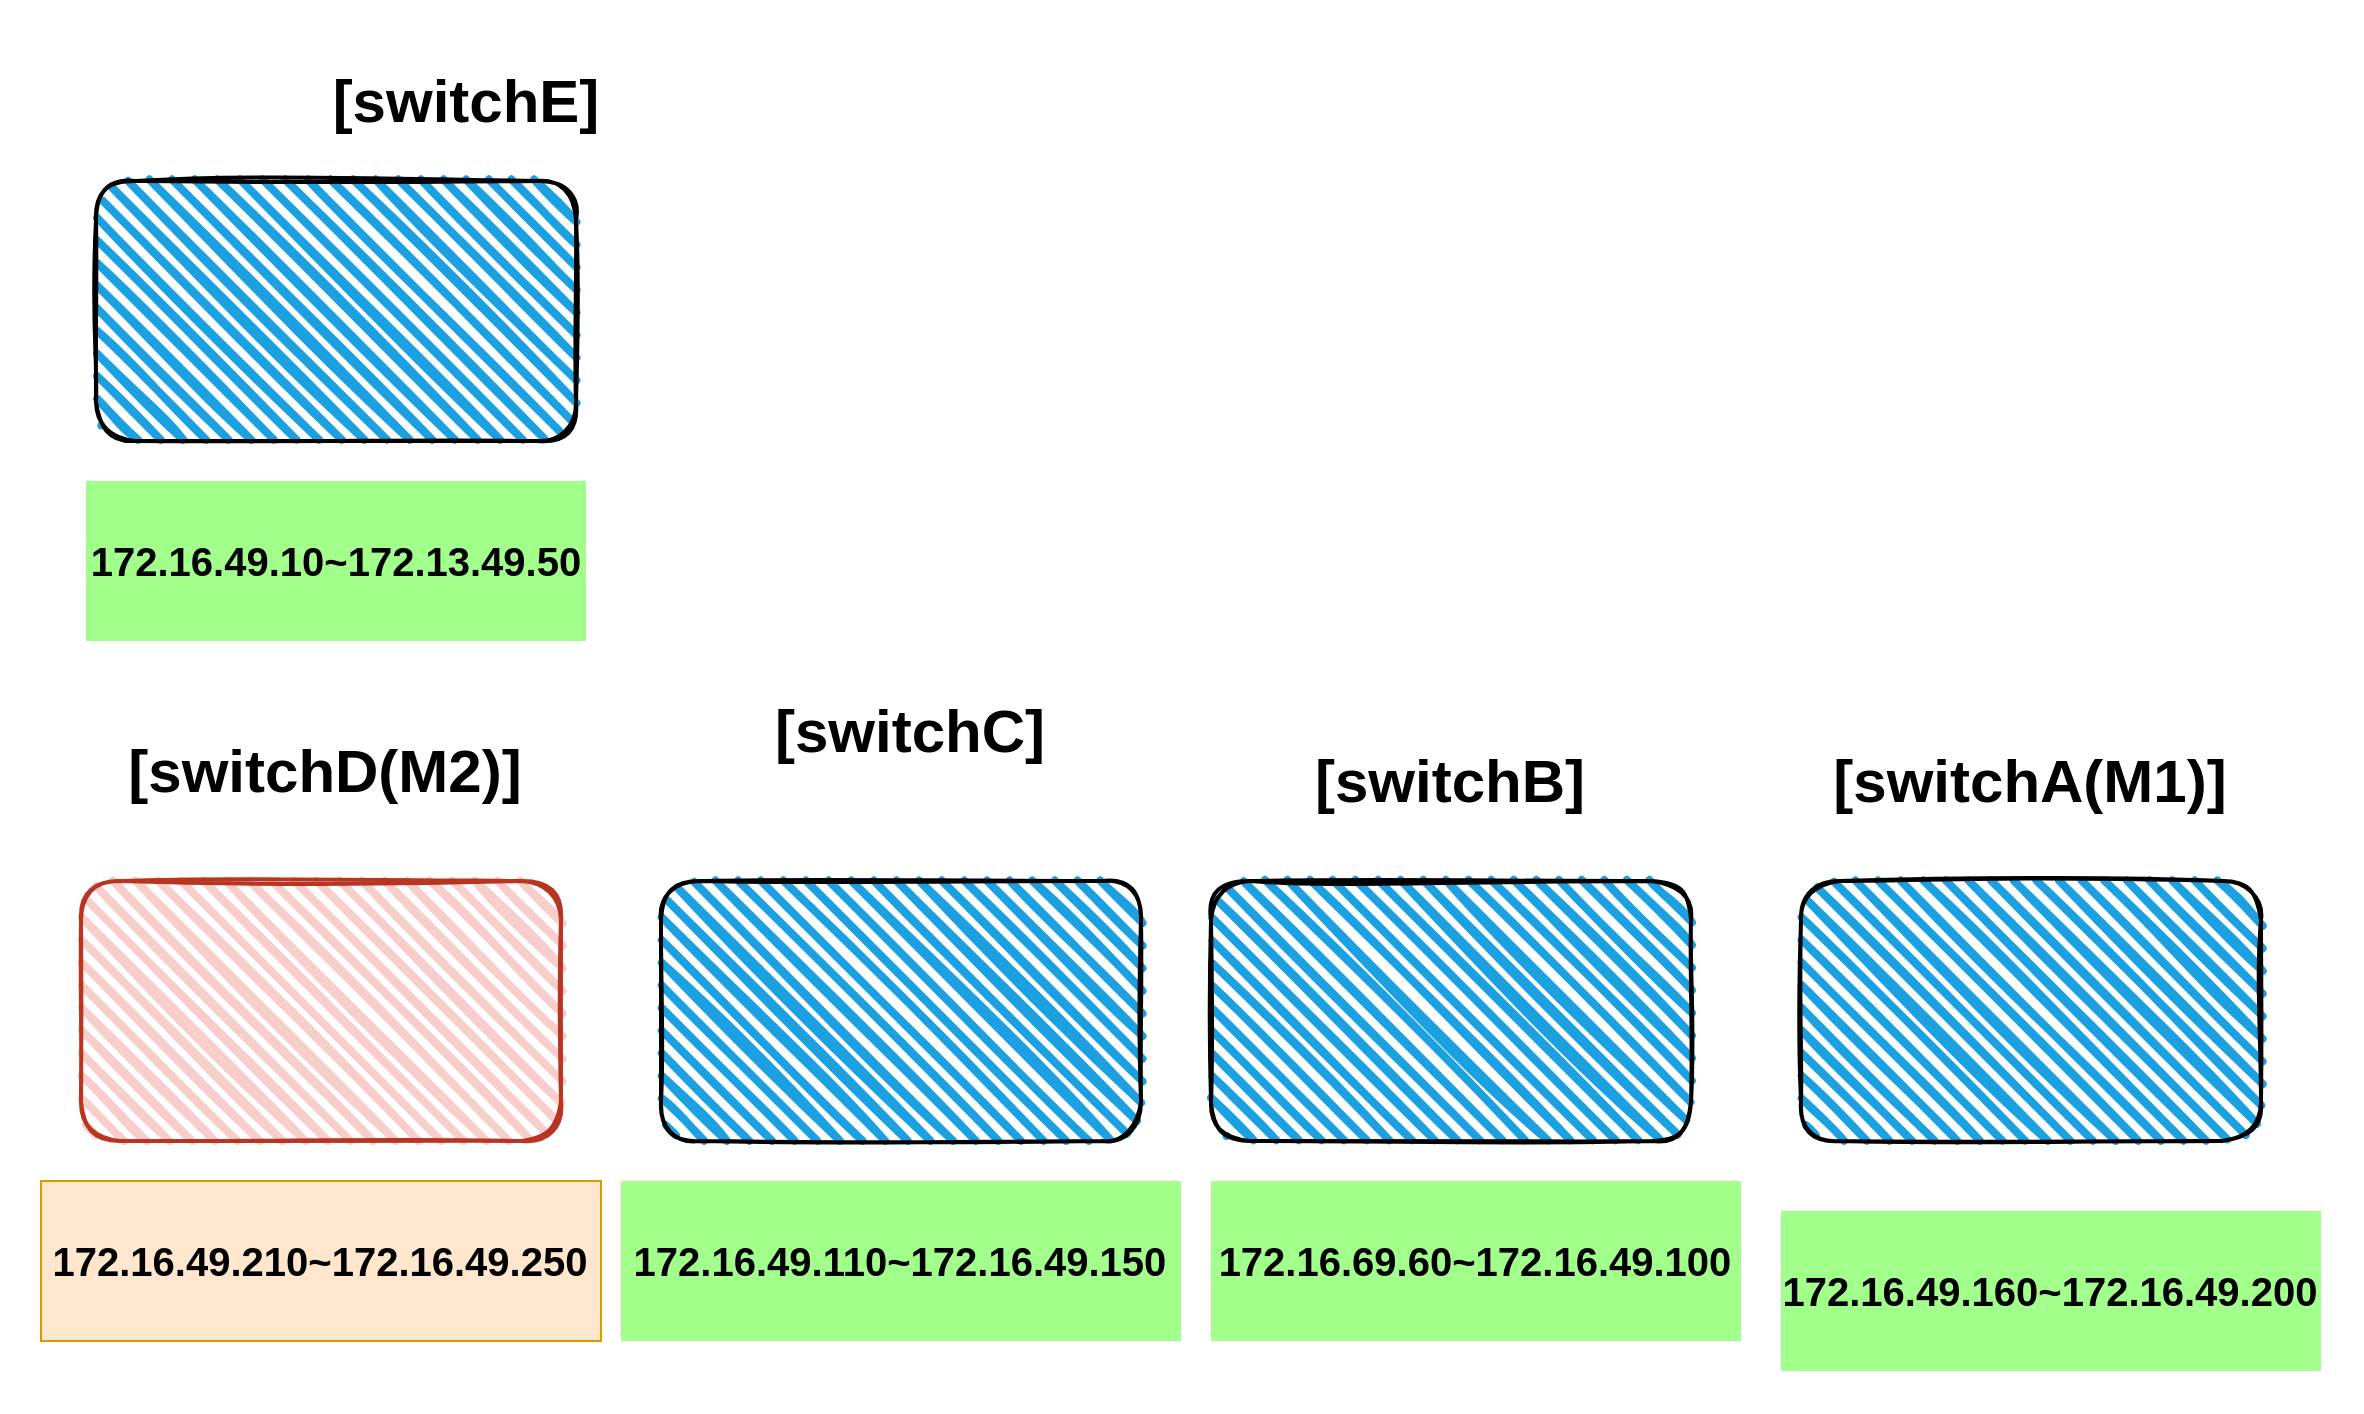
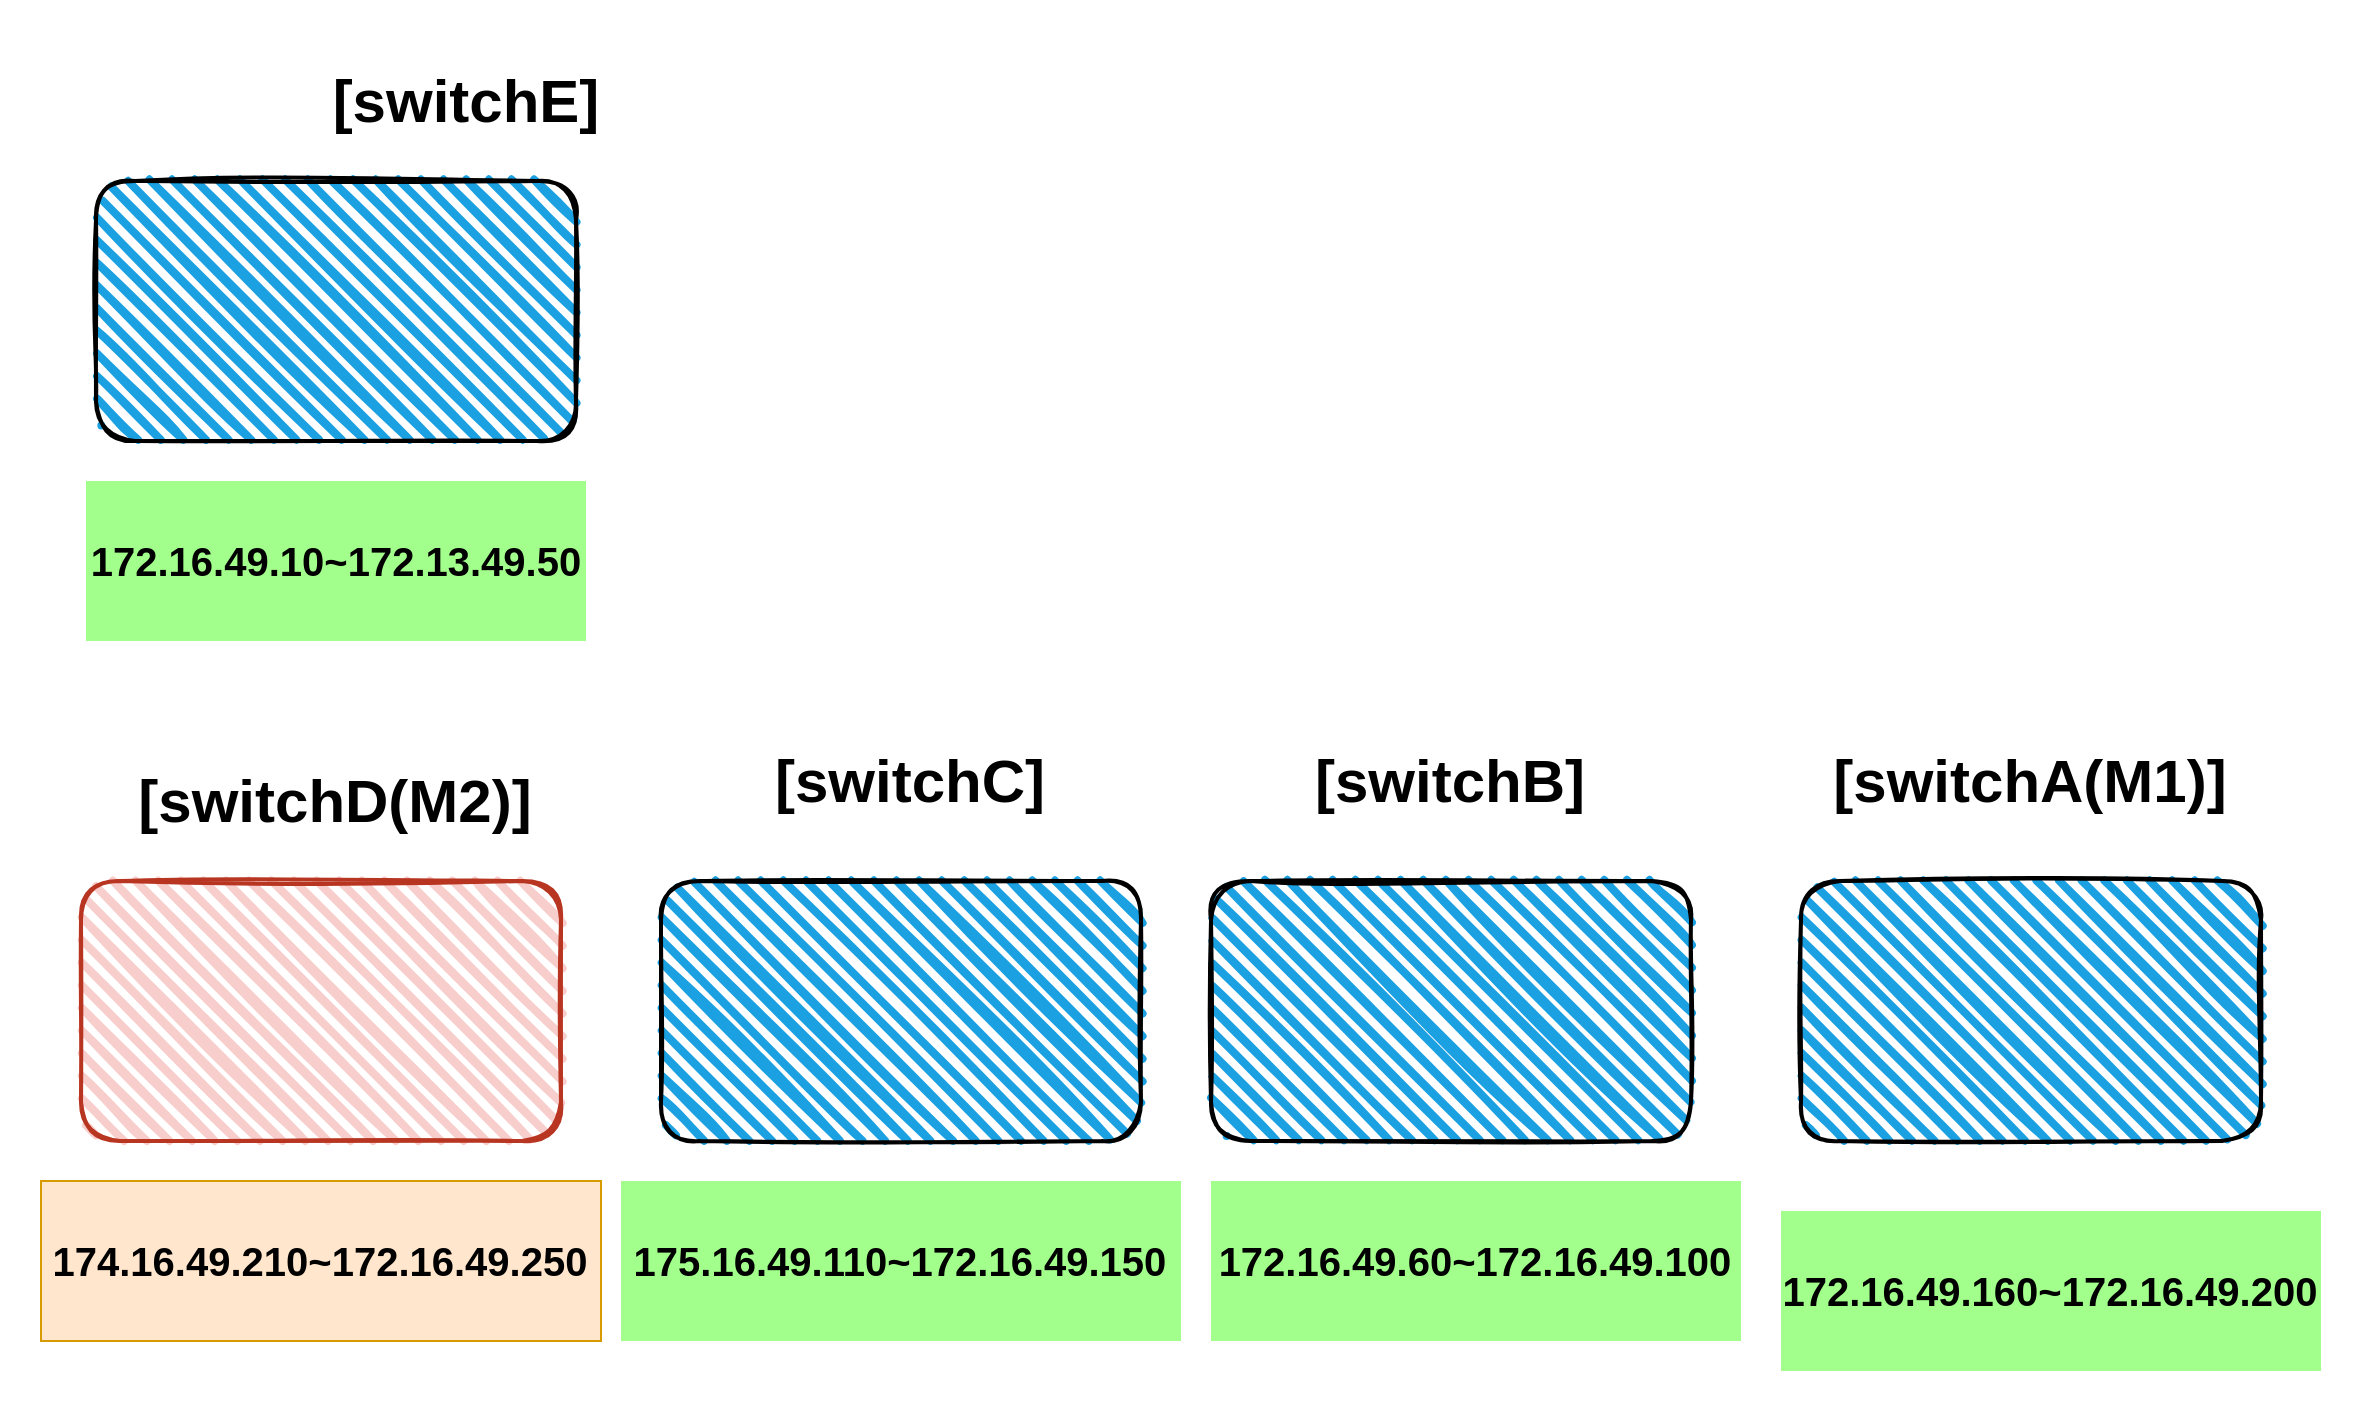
node "[switchC]": moved (911, 731) -> (911, 781)
node "[switchD(M2)]": moved (326, 771) -> (336, 801)
node "172.16.49.210~172.16.49.250": label "172.16.49.210~172.16.49.250" -> "174.16.49.210~172.16.49.250"
node "172.16.49.110~172.16.49.150": label "172.16.49.110~172.16.49.150" -> "175.16.49.110~172.16.49.150"
node "172.16.69.60~172.16.49.100": label "172.16.69.60~172.16.49.100" -> "172.16.49.60~172.16.49.100"
